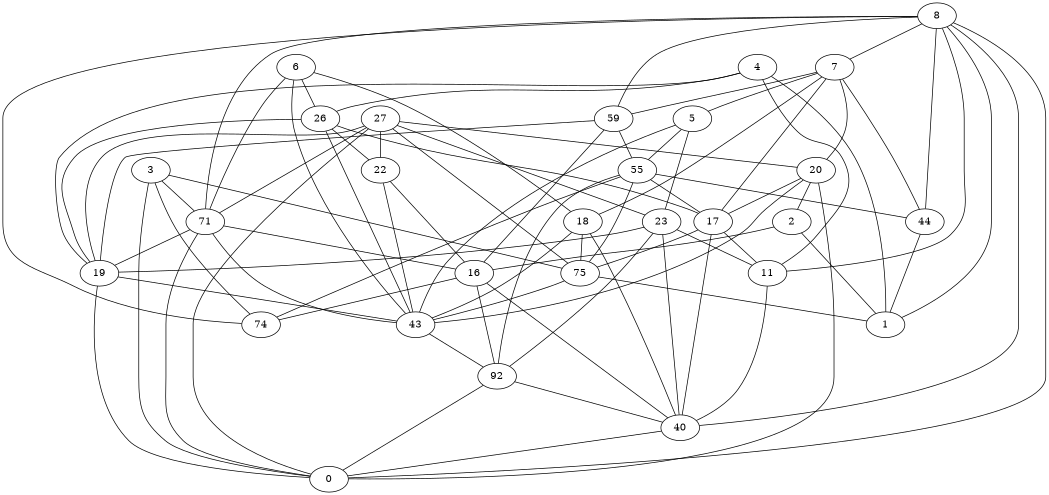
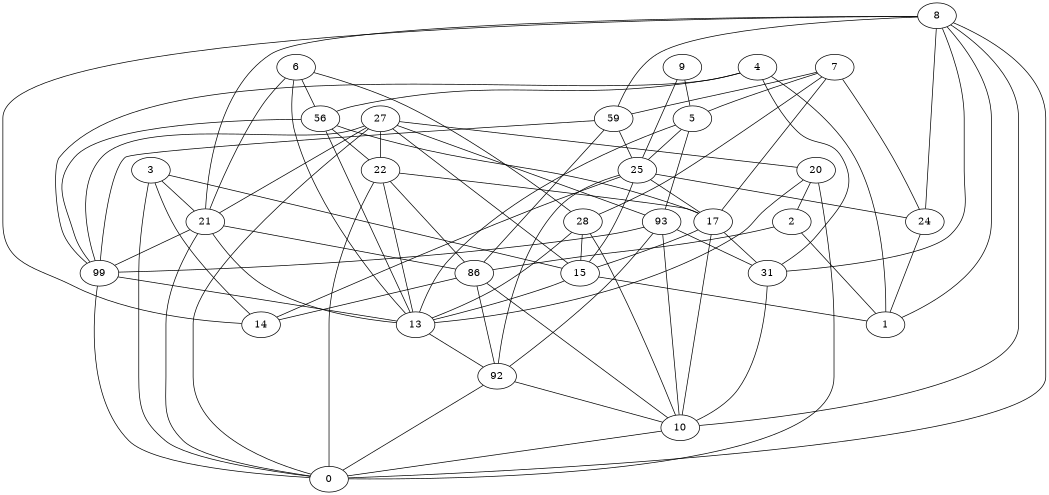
edge "8" -- "7": removed
node "9": added
node "26": label "26" -> "56"
edge "7" -- "20": removed
node "55": label "55" -> "25"
edge "20" -- "17": now "22" -- "17"
node "71": label "71" -> "21"
node "18": label "18" -> "28"
node "23": label "23" -> "93"
node "44": label "44" -> "24"
node "19": label "19" -> "99"
node "16": label "16" -> "86"
node "75": label "75" -> "15"
node "11": label "11" -> "31"
edge "22" -- "0": added
node "74": label "74" -> "14"
node "43": label "43" -> "13"
node "40": label "40" -> "10"
